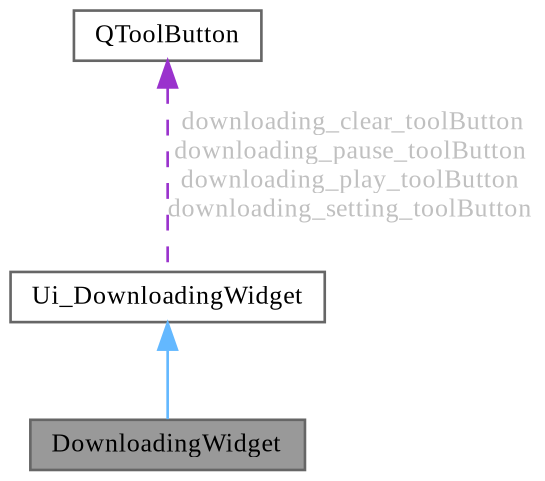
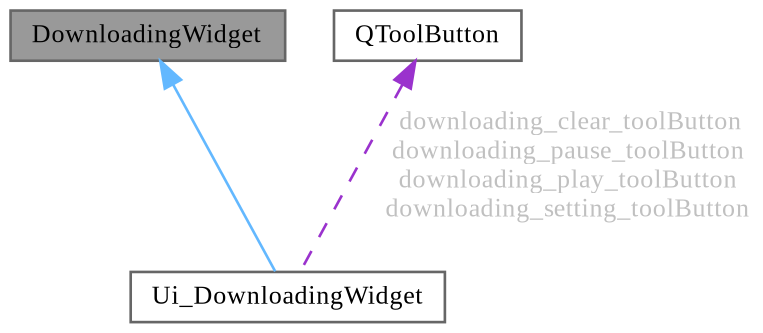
edge "DownloadingWidget" -> "Ui_DownloadingWidget": reversed
